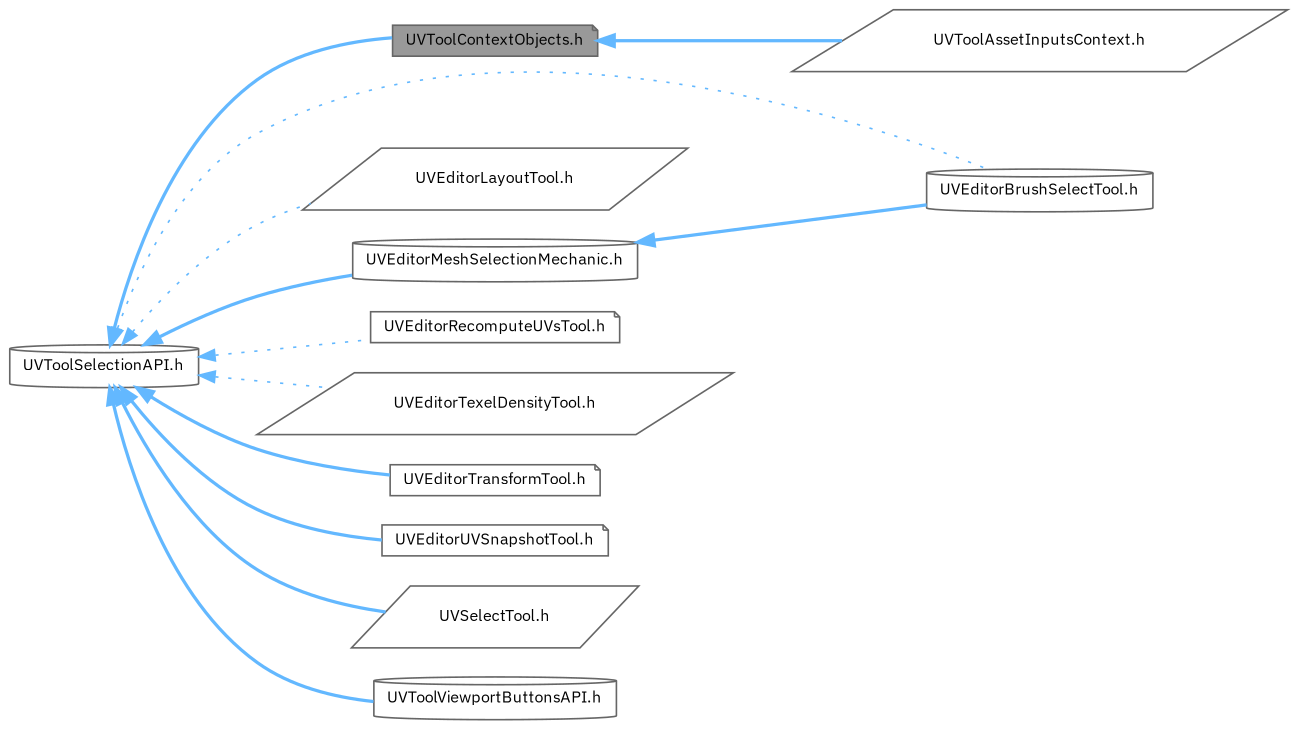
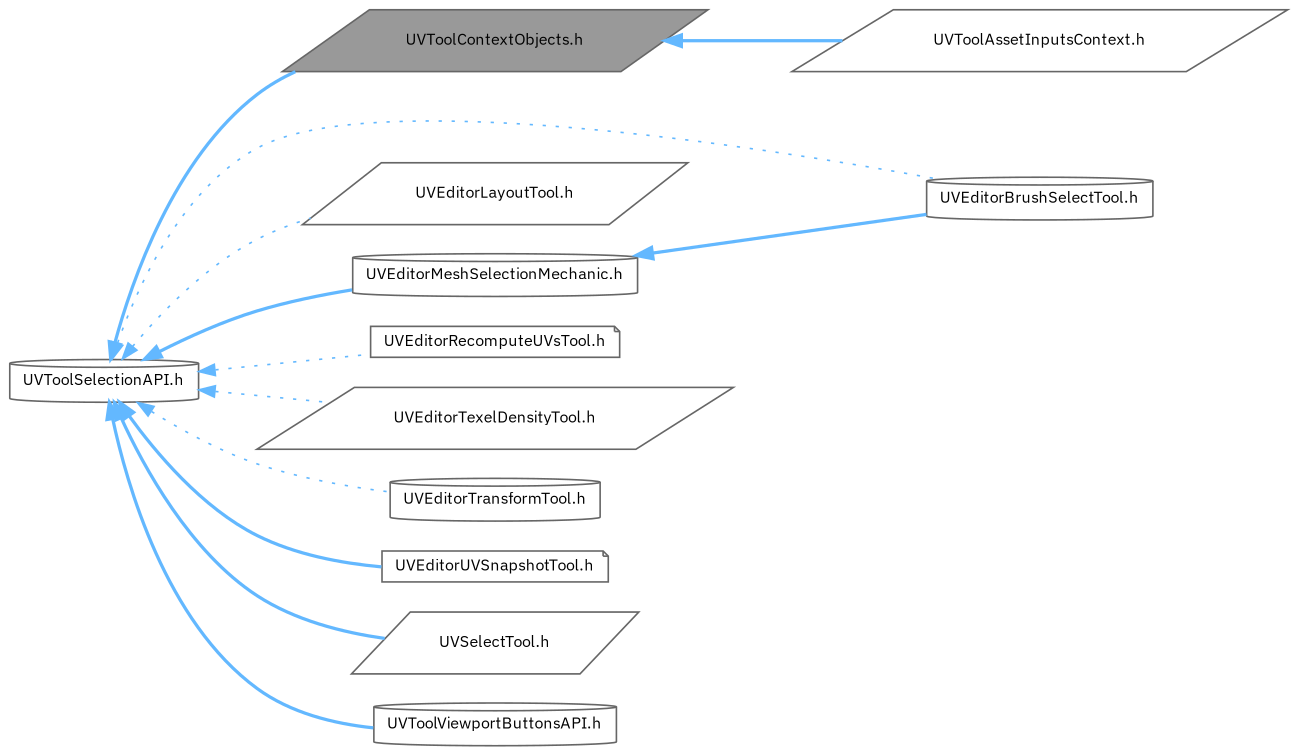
node "UVToolContextObjects.h": shape note -> parallelogram
edge "UVEditorTransformTool.h" -> "UVToolSelectionAPI.h": style bold -> dotted
node "UVEditorTransformTool.h": shape note -> cylinder
